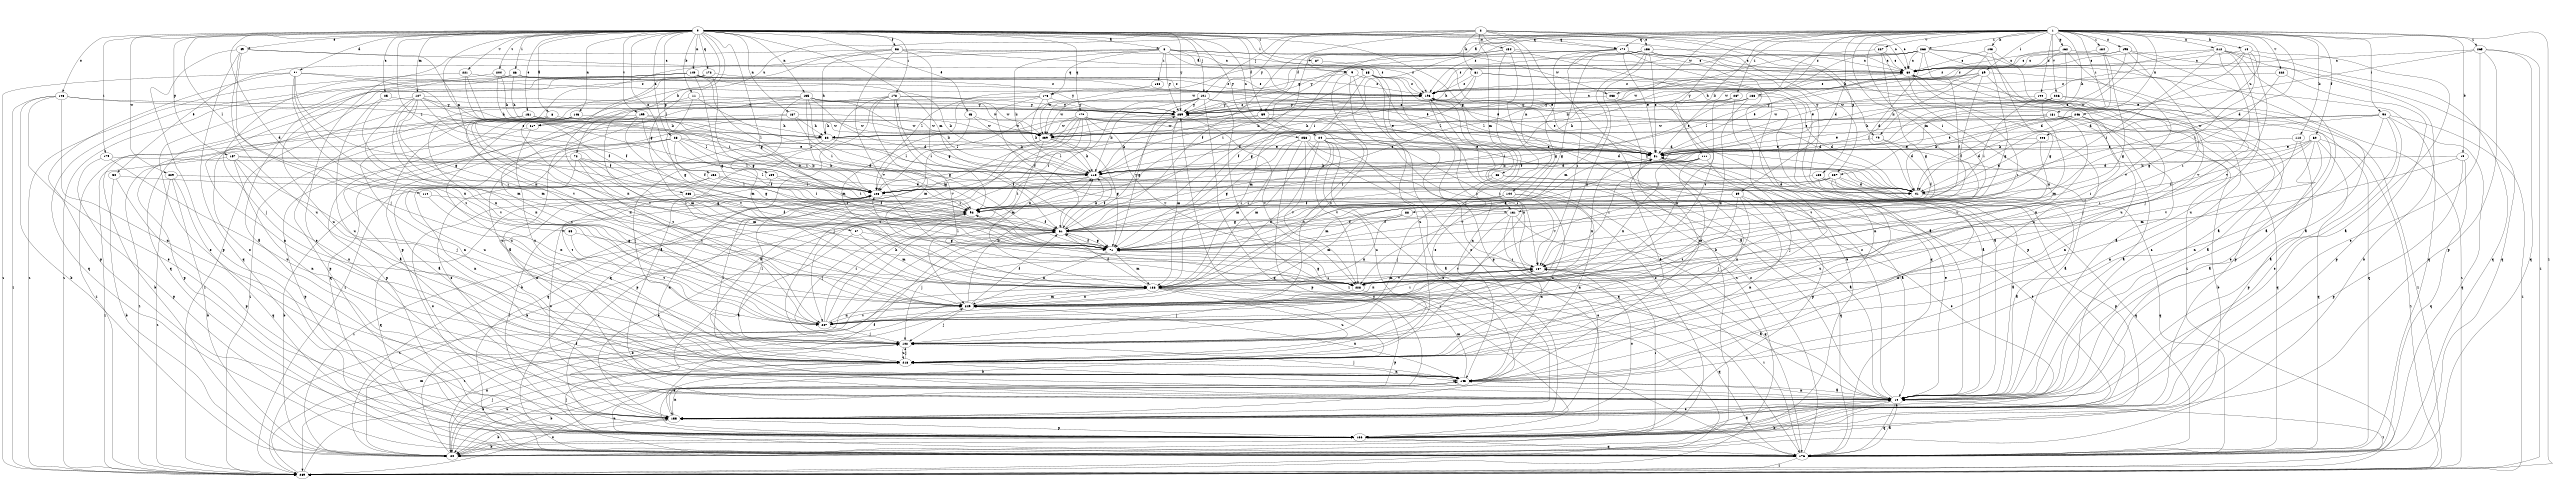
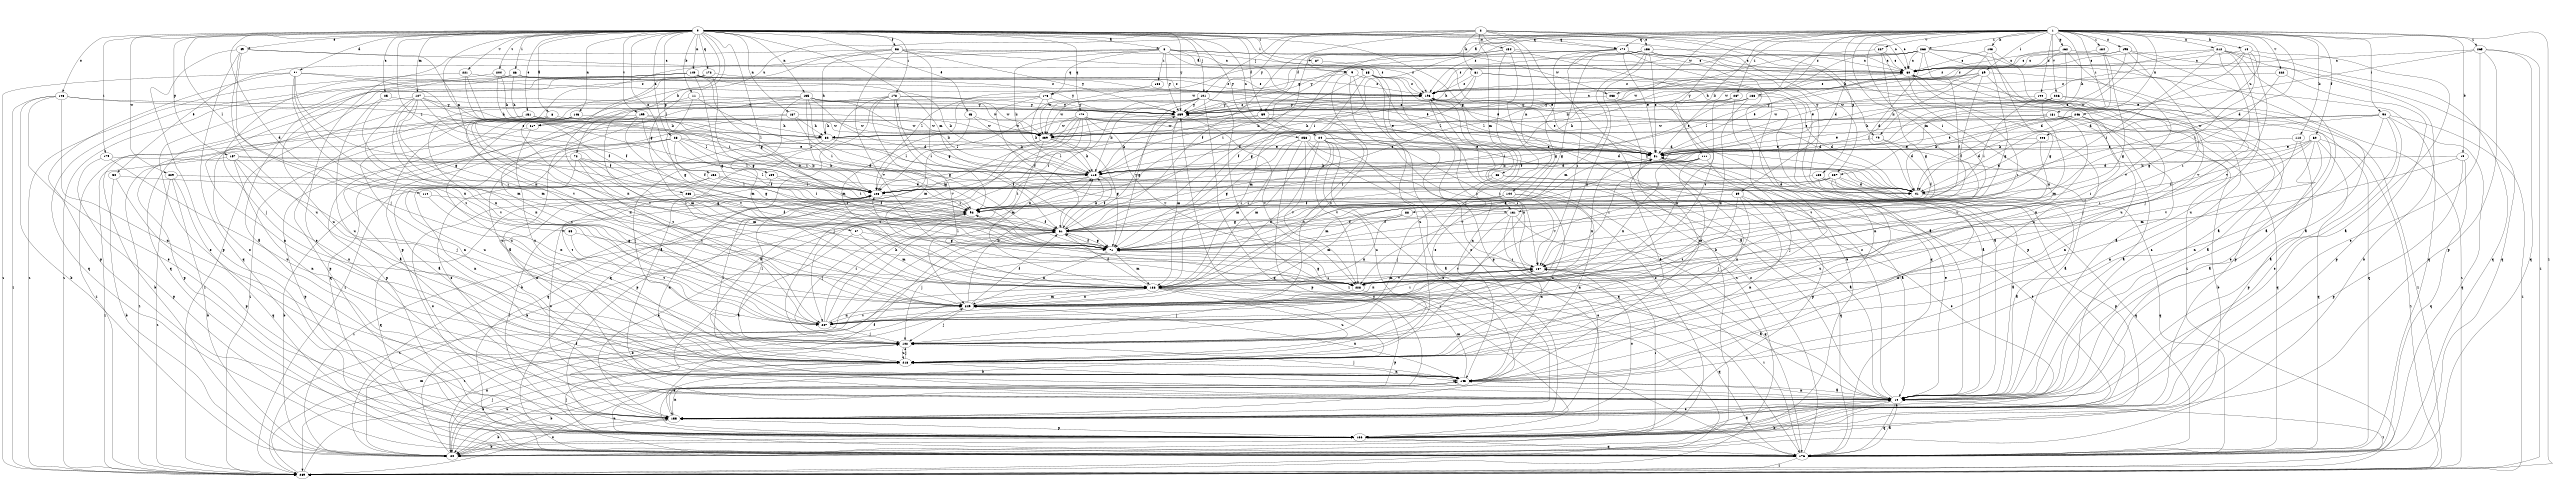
edge "58" -> "259": added, label "y"
